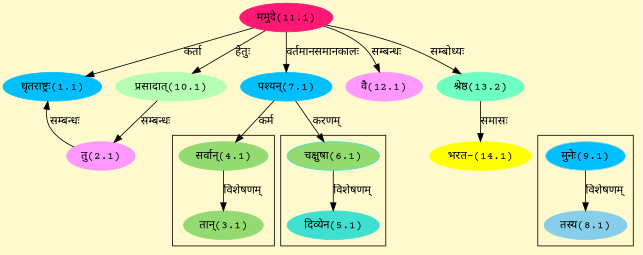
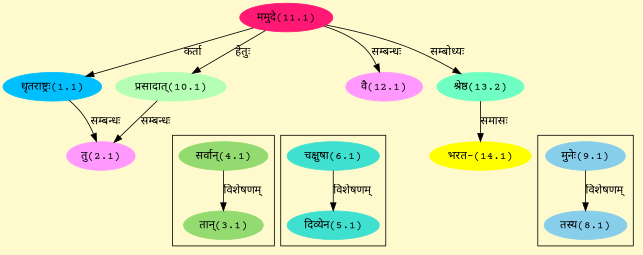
node "पश्यन्(7.1)": removed
edge "तु(2.1)" -> "धृतराष्ट्रः(1.1)": reversed
node "चक्षुषा(6.1)": fillcolor #93db70 -> #40e0d0
node "मुनेः(9.1)": fillcolor #00bfff -> #87ceeb
